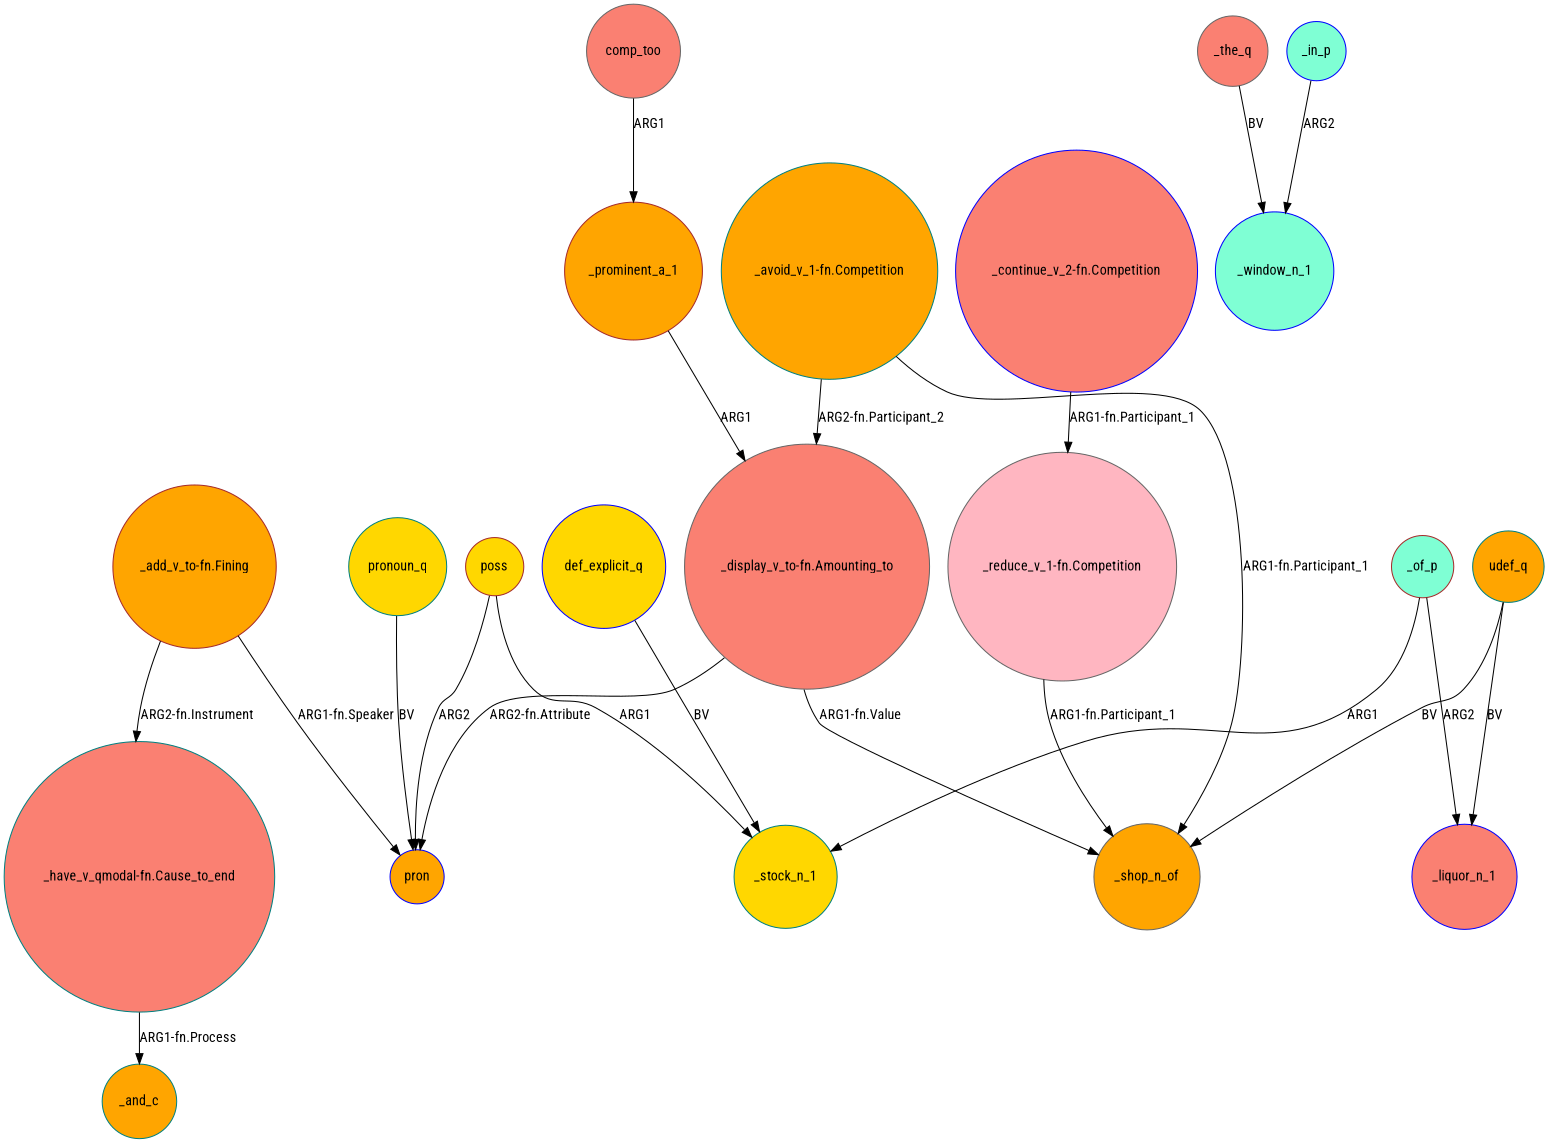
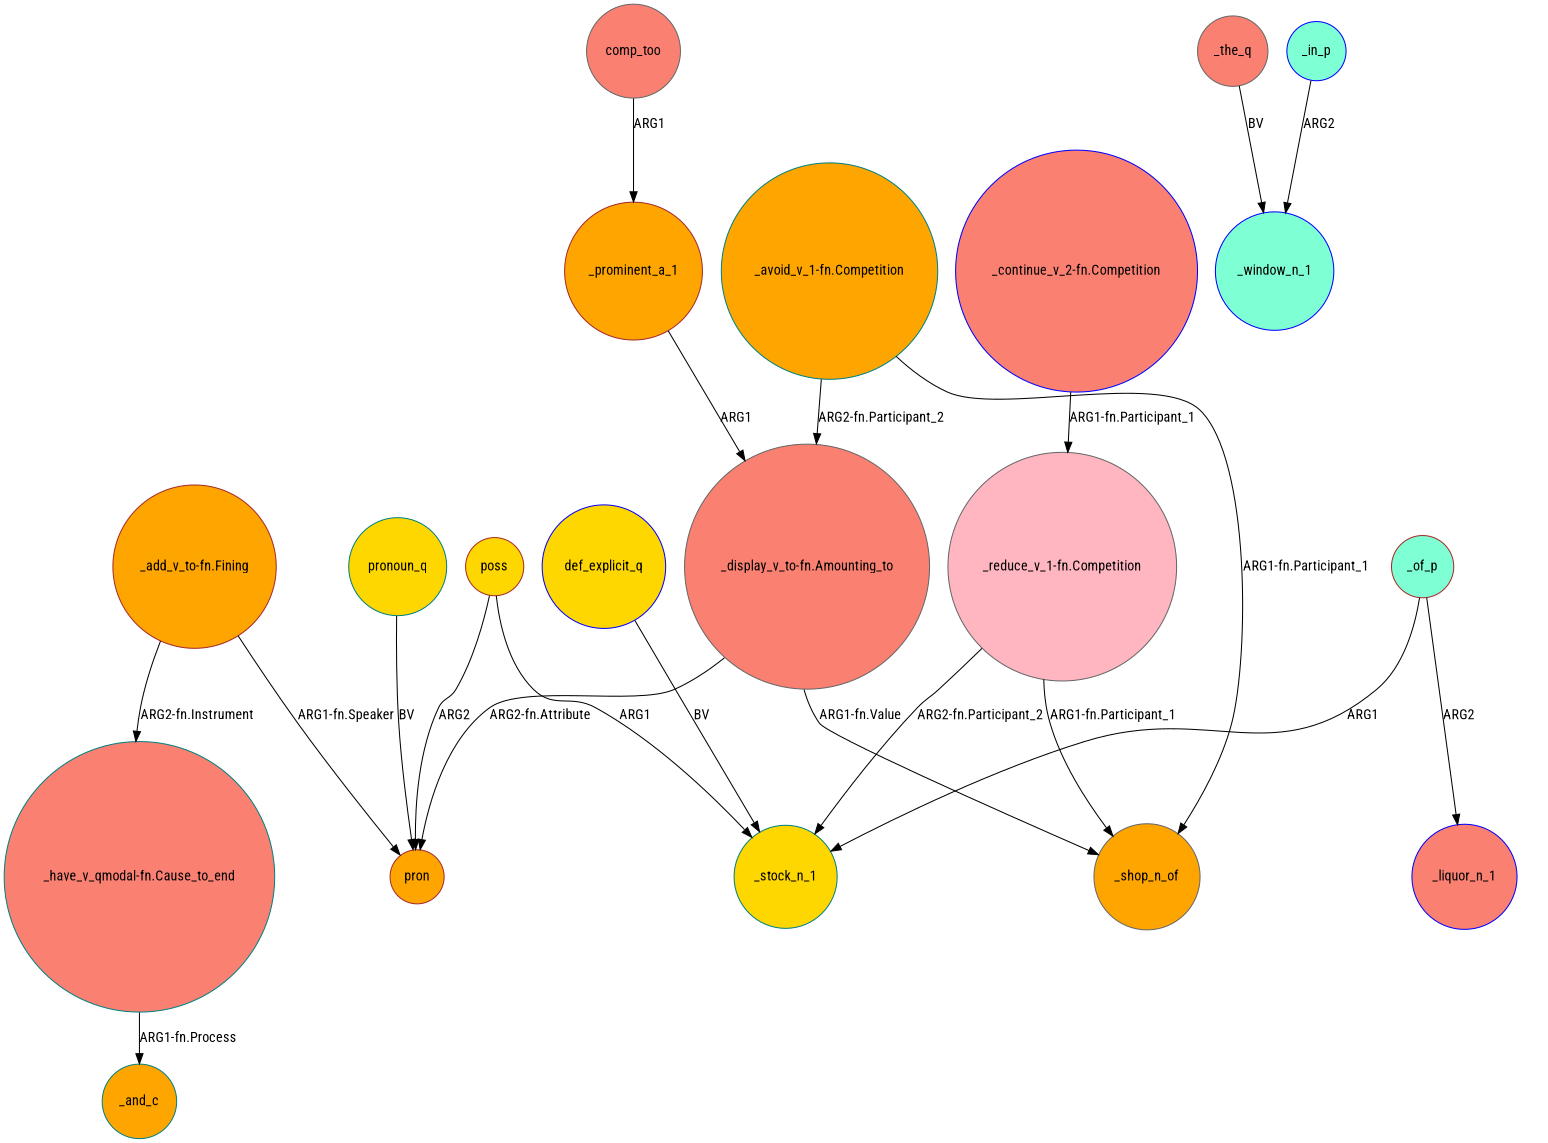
node "udef_q": removed
edge "_reduce_v_1-fn.Competition" -> "_stock_n_1": added, label "ARG2-fn.Participant_2"
node "pron": color blue -> brown
